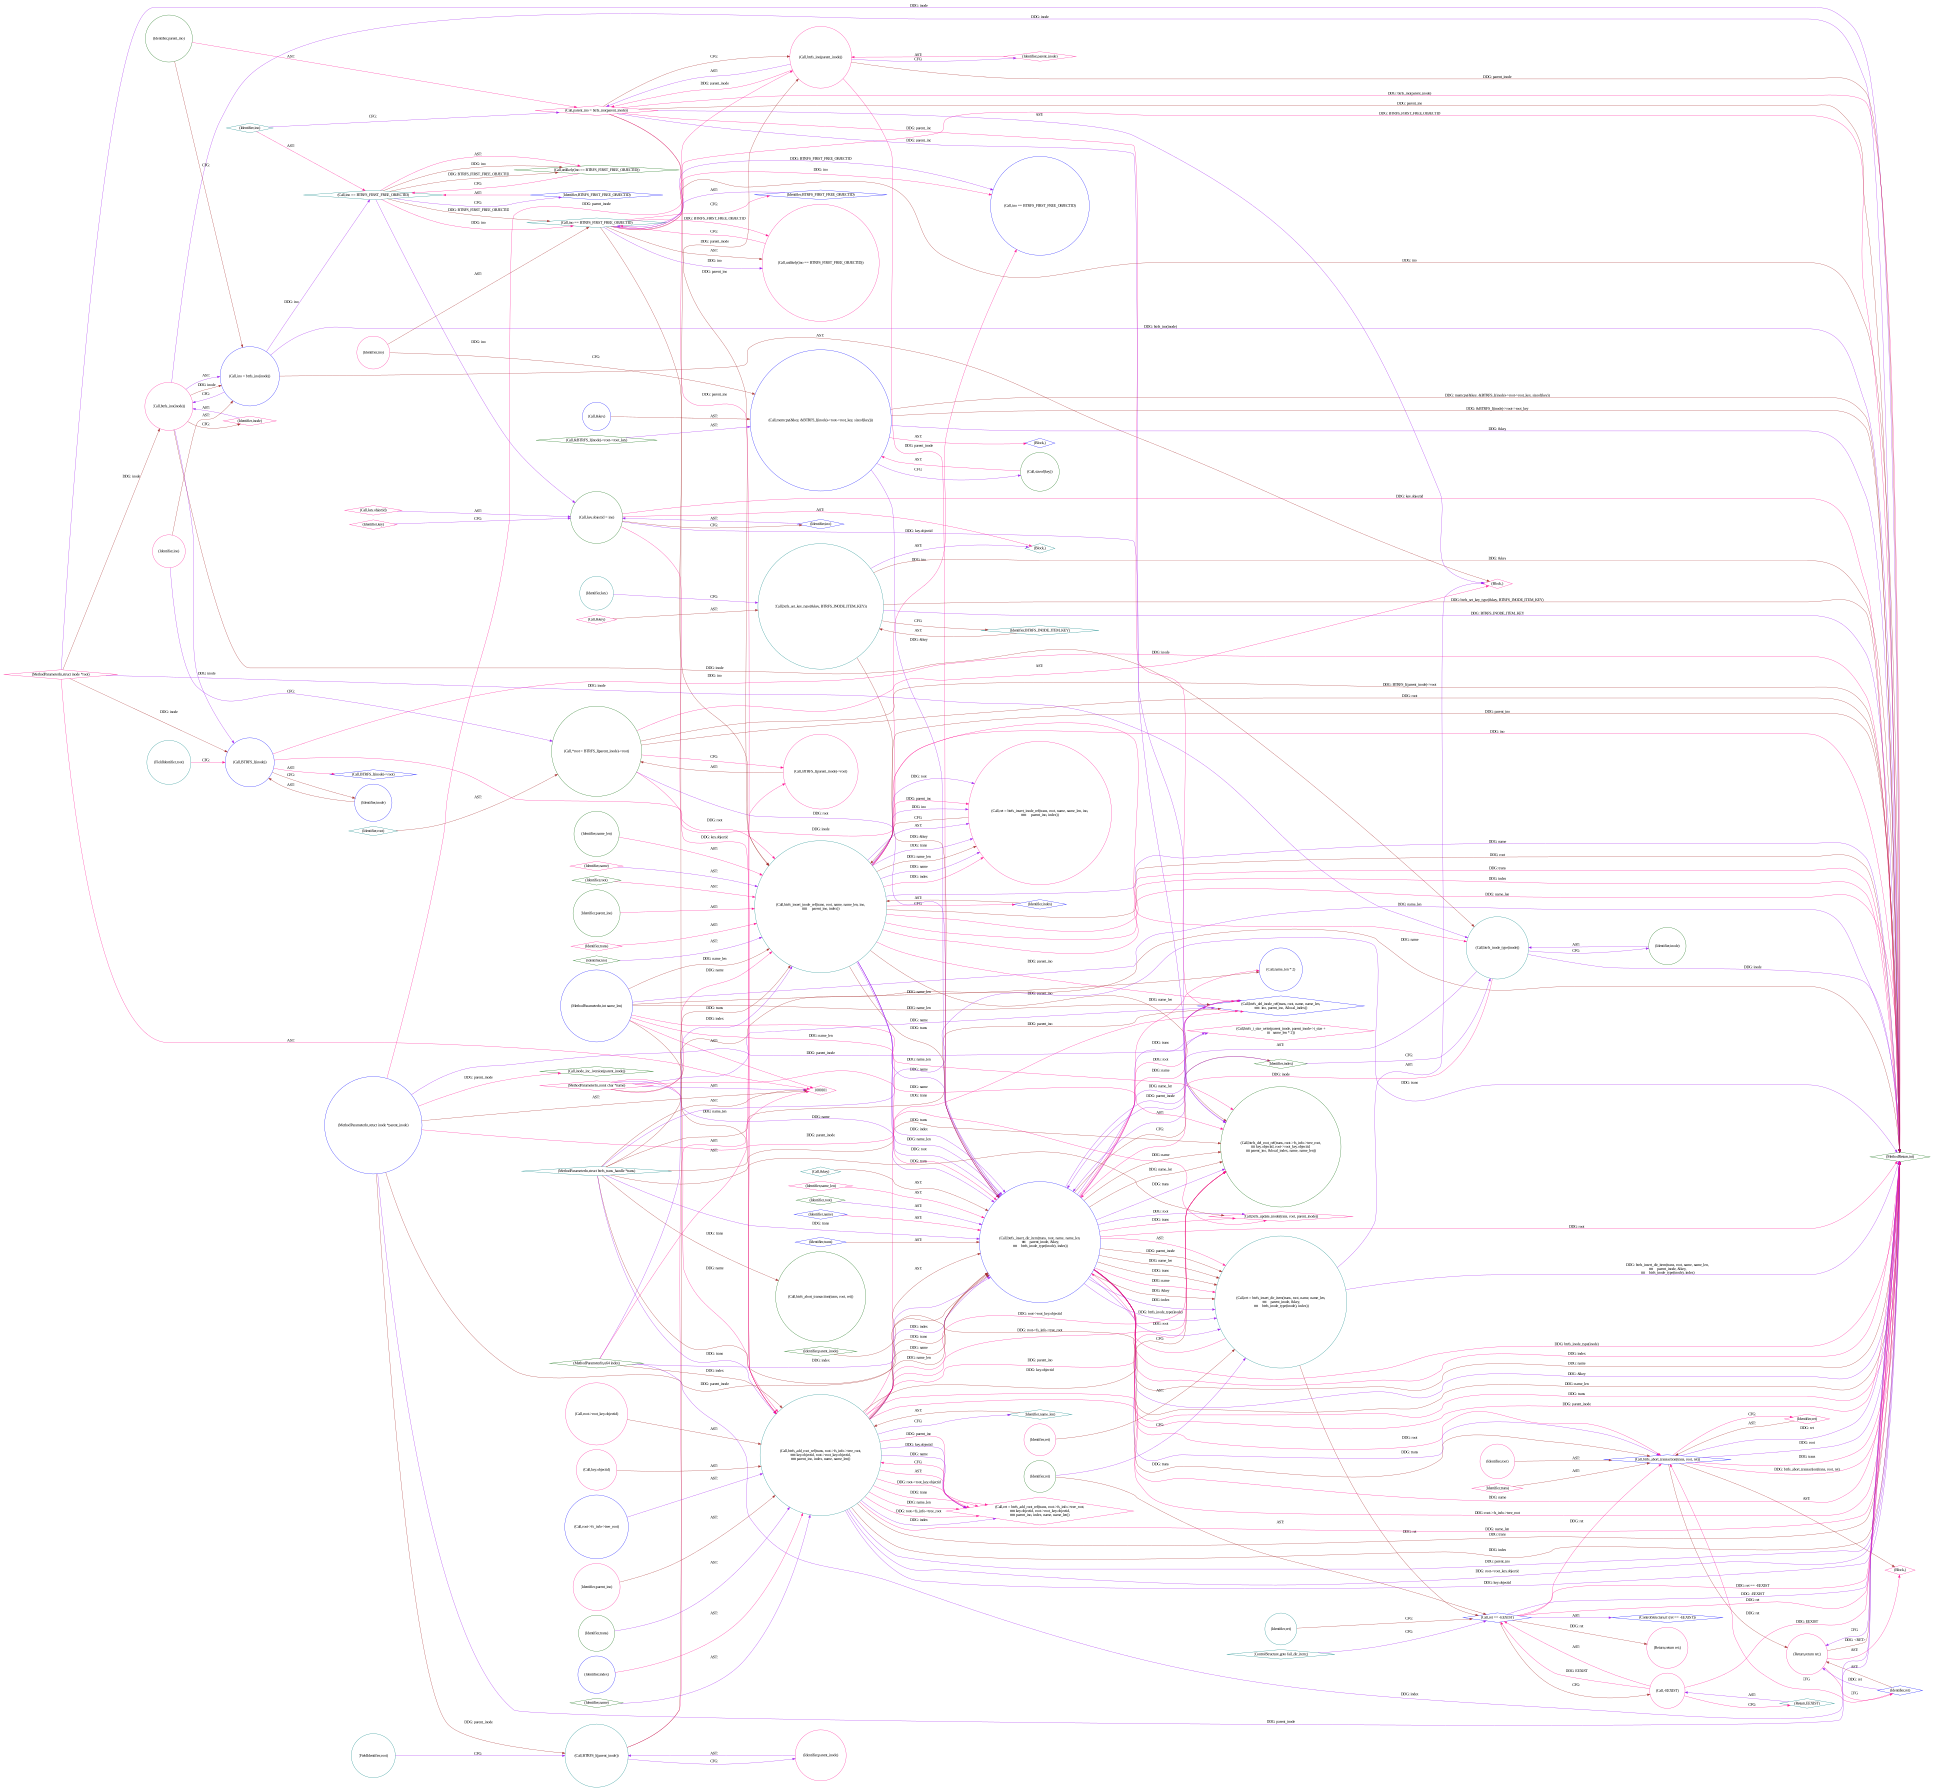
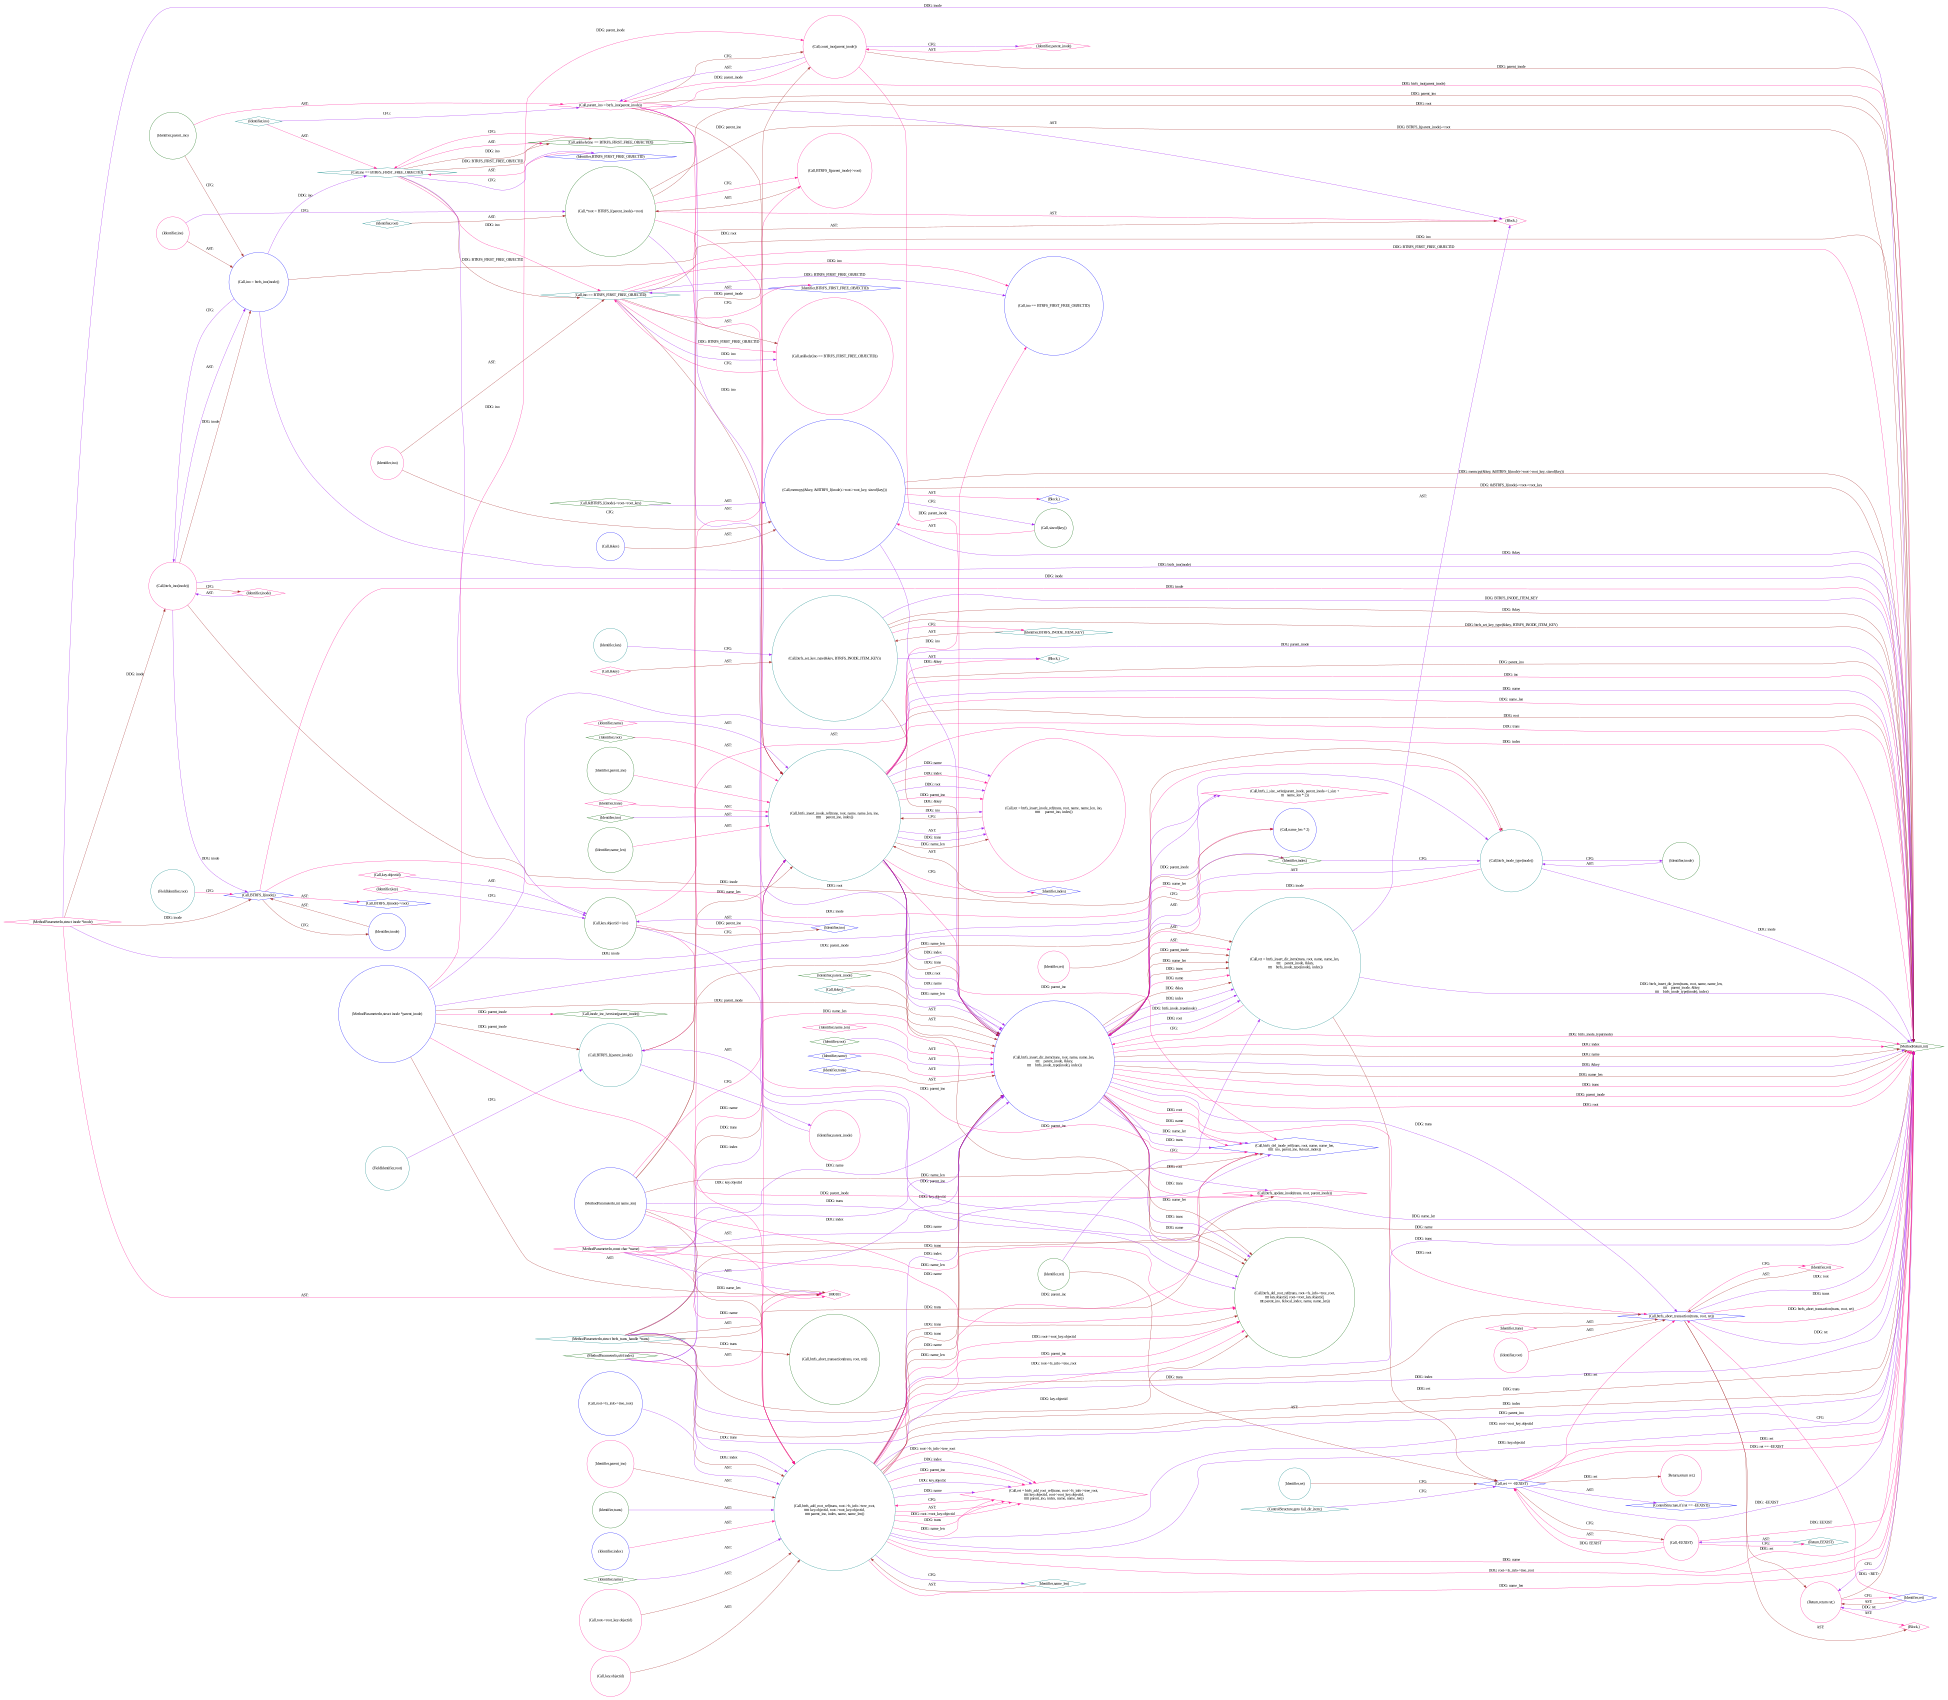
node "(Call,btrfs_ino(parent_inode))": label "(Call,btrfs_ino(parent_inode))" -> "(Call,const_ino(parent_inode))"
edge "(Call,key.objectid = ino)" -> "(MethodReturn,int)": removed, label "DDG: key.objectid"
edge "(Call,btrfs_set_key_type(&key, BTRFS_INODE_ITEM_KEY))" -> "(Identifier,BTRFS_INODE_ITEM_KEY)": color brown -> deeppink
node "(MethodParameterIn,struct inode *root)": label "(MethodParameterIn,struct inode *root)" -> "(MethodParameterIn,struct inode *inode)"
node "(Call,BTRFS_I(inode))": shape circle -> diamond
